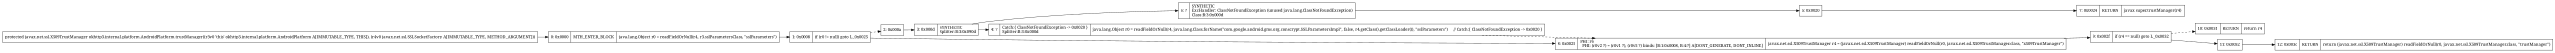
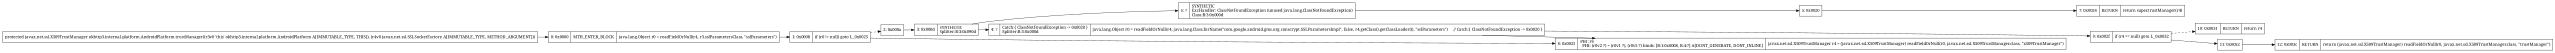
node "7: 0x0024": text "javax super.trustManager(r4)" -> "return super.trustManager(r4)"
edge "4: ?" -> "8: 0x0025": style dashed -> solid
edge "8: 0x0025" -> "9: 0x002f": now "4: ?" -> "9: 0x002f"
